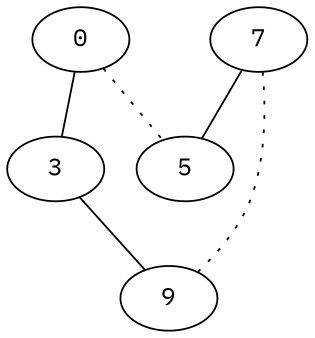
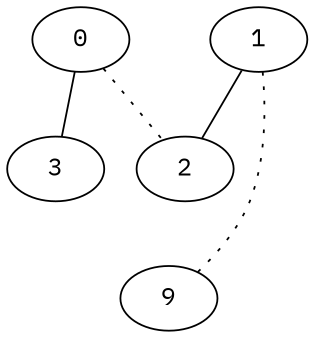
node "7": label "7" -> "1"
node "5": label "5" -> "2"
edge "3" -- "9": removed
